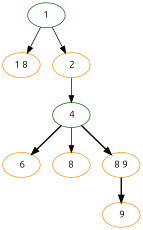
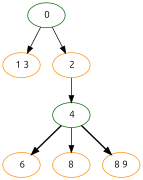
node "1": label "1" -> "0"
node "1 8": label "1 8" -> "1 3"
node "9": removed
